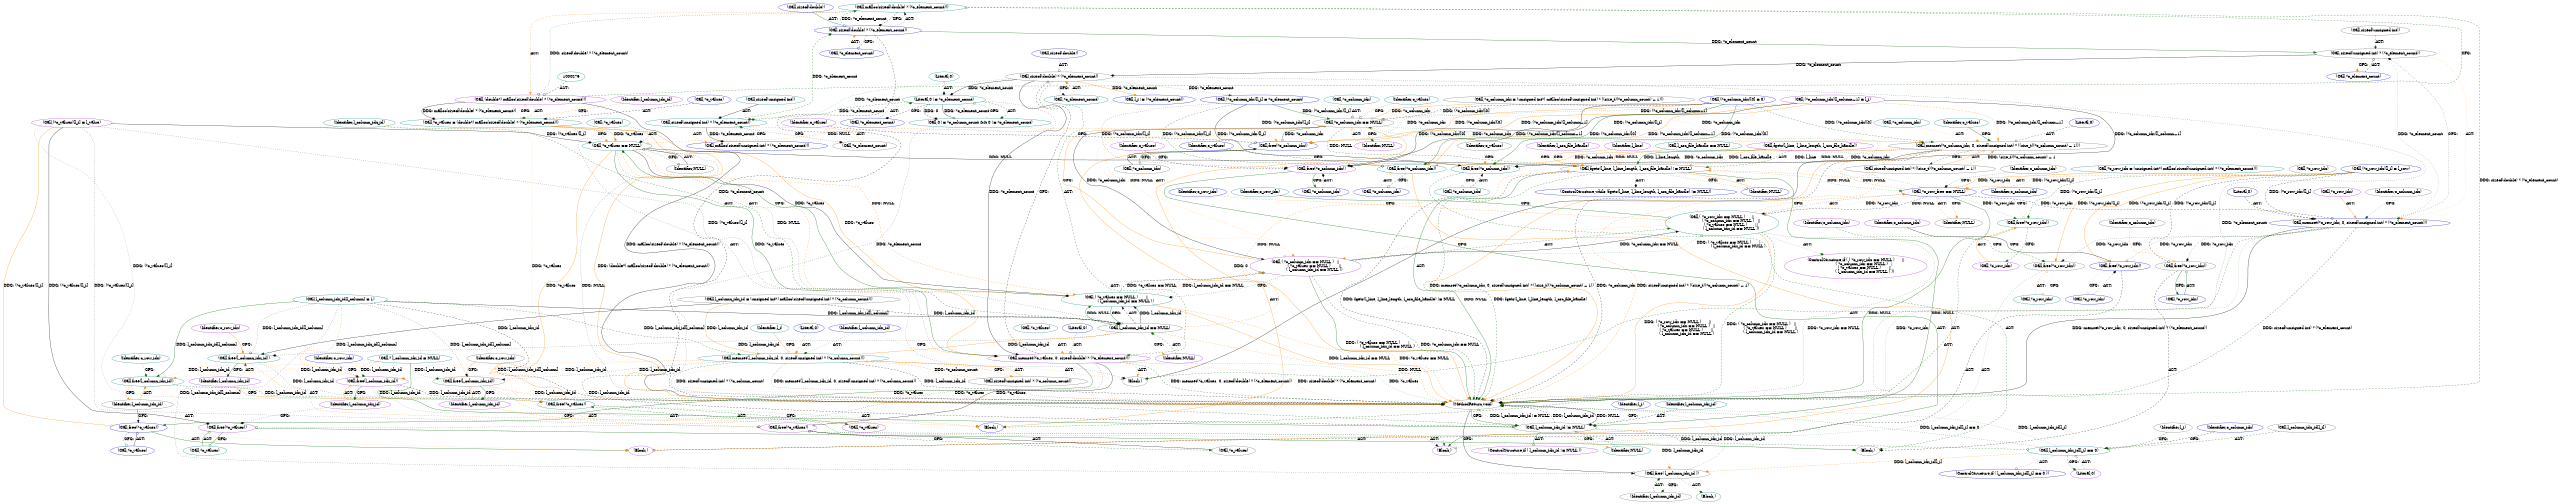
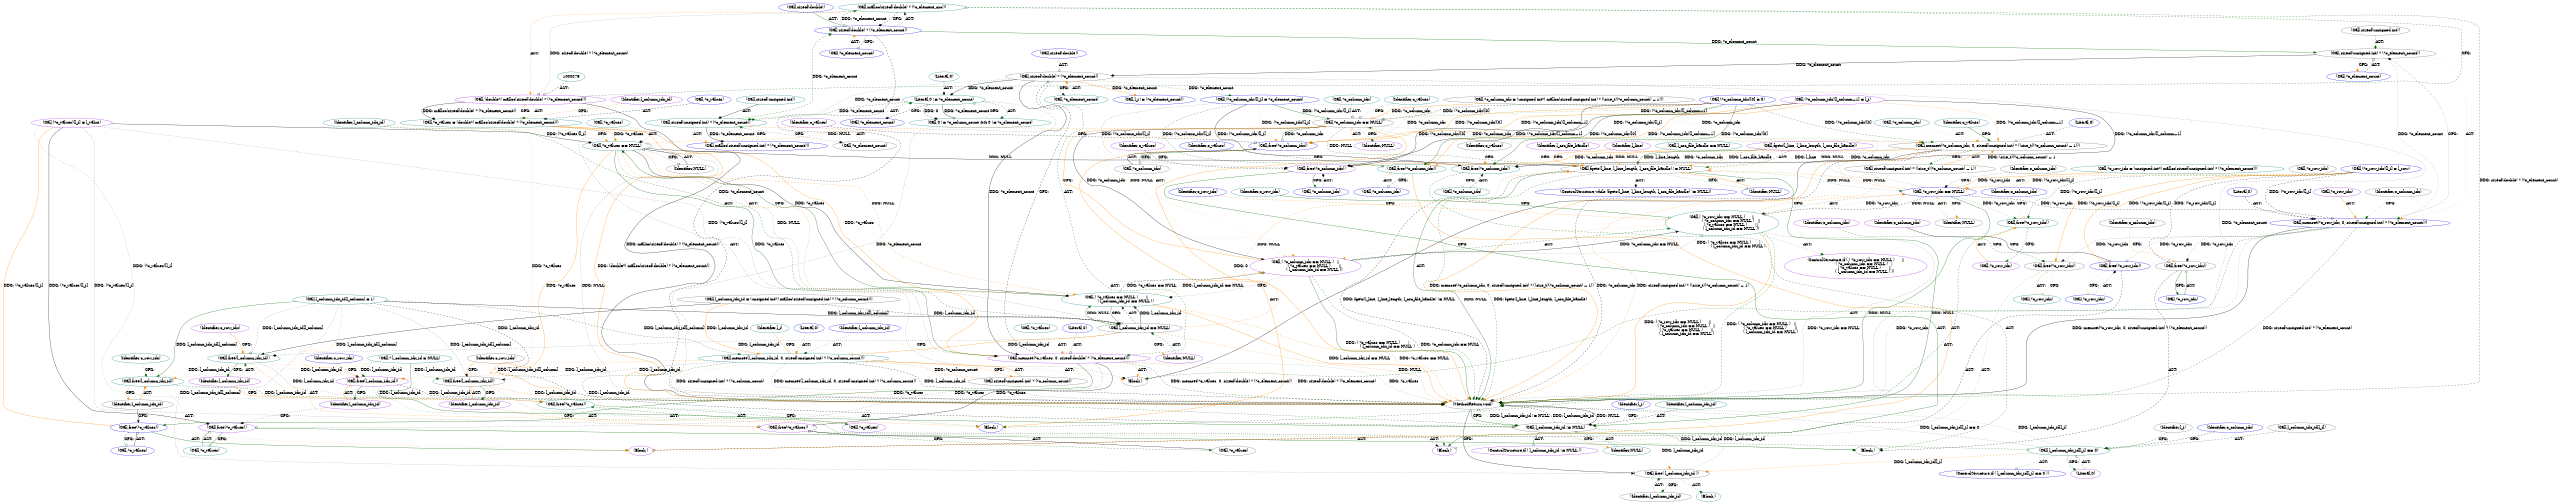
node "(Call,malloc(sizeof(double) * (*o_element_count)))": label "(Call,malloc(sizeof(double) * (*o_element_count)))" -> "(Call,malloc(sizeof(double) * (*o_element_csc)))"
node "(Call,*o_row_free == NULL)": label "(Call,*o_row_free == NULL)" -> "(Call,*o_row_idx == NULL)"
